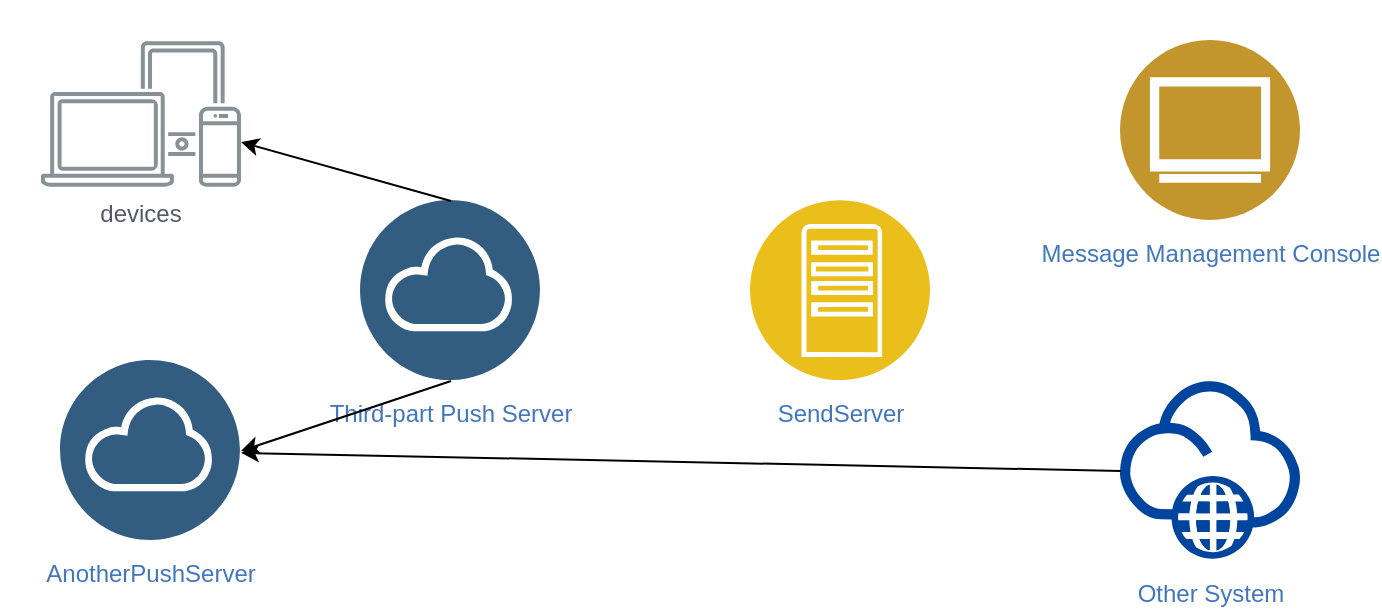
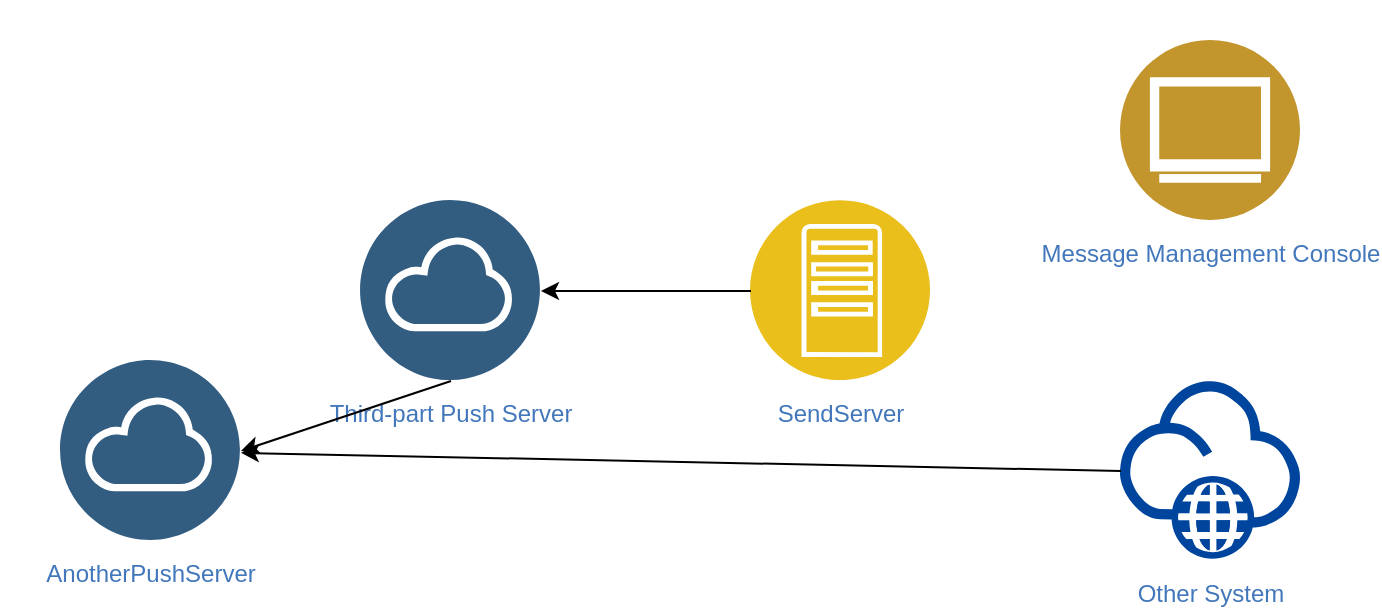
node "devices": removed
edge "Third-part Push Server" -> "devices": removed
edge "SendServer" -> "Third-part Push Server": added
